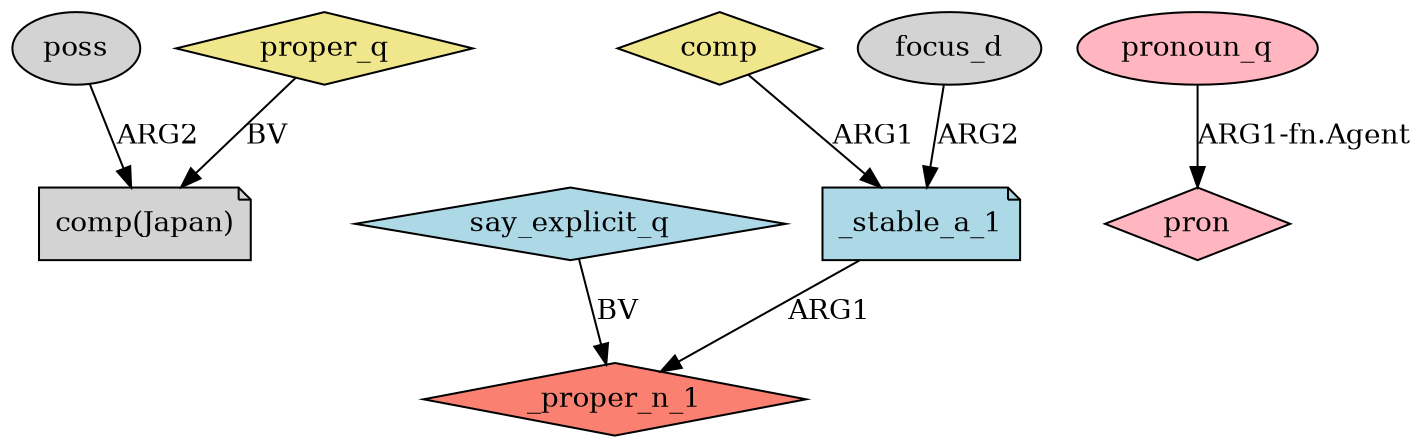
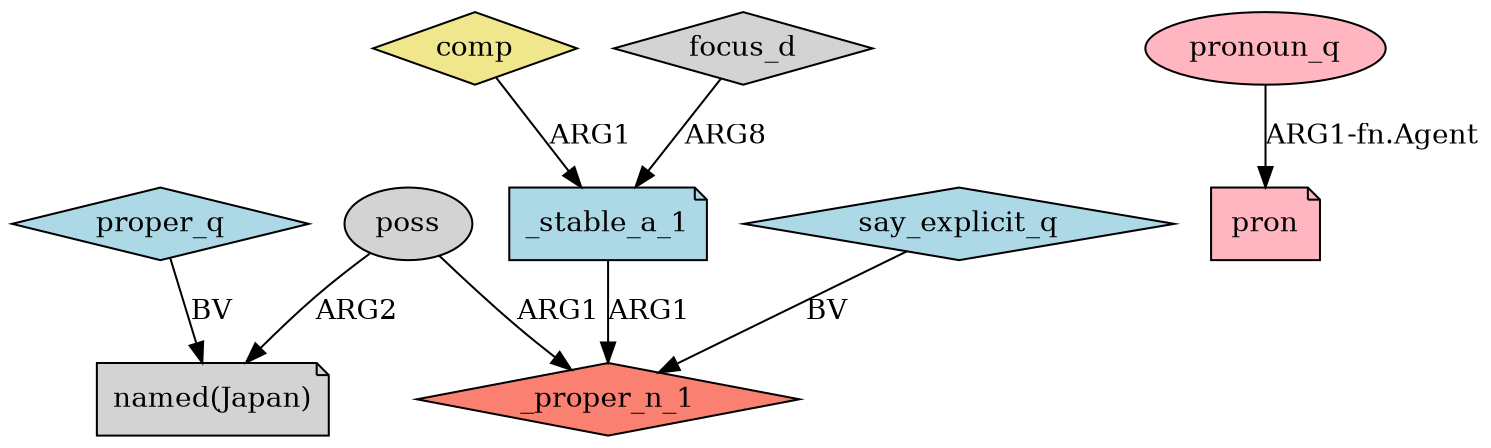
node "proper_q": fillcolor khaki -> lightblue
node "focus_d": shape ellipse -> diamond
edge "focus_d" -> "_stable_a_1": label "ARG2" -> "ARG8"
node "comp(Japan)": label "comp(Japan)" -> "named(Japan)"
node "pron": shape diamond -> note
edge "poss" -> "_proper_n_1": added, label "ARG1"
